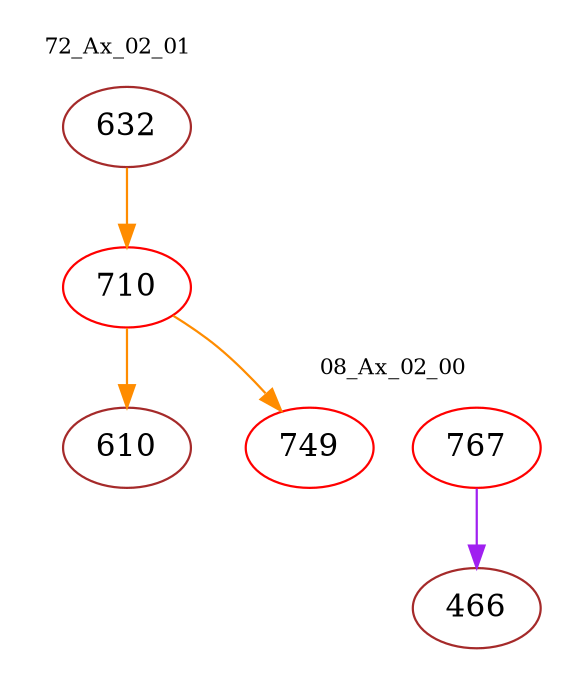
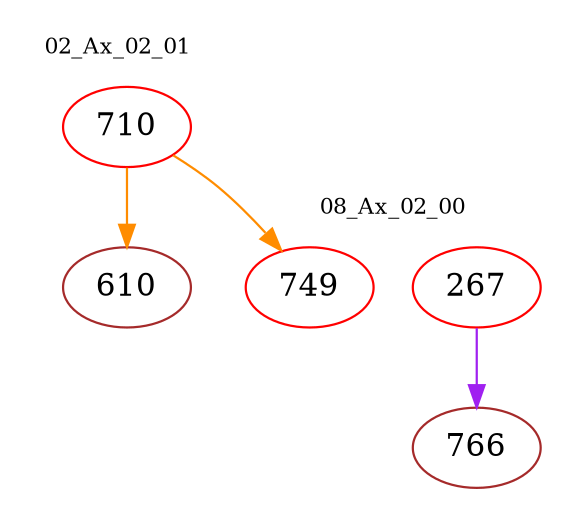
cluster "72_Ax_02_01": label "72_Ax_02_01" -> "02_Ax_02_01"
node "632": removed
node "767": label "767" -> "267"
node "466": label "466" -> "766"
